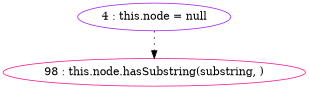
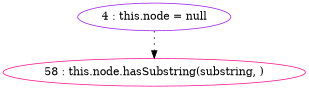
node "98 : this.node.hasSubstring(substring, )": label "98 : this.node.hasSubstring(substring, )" -> "58 : this.node.hasSubstring(substring, )"
